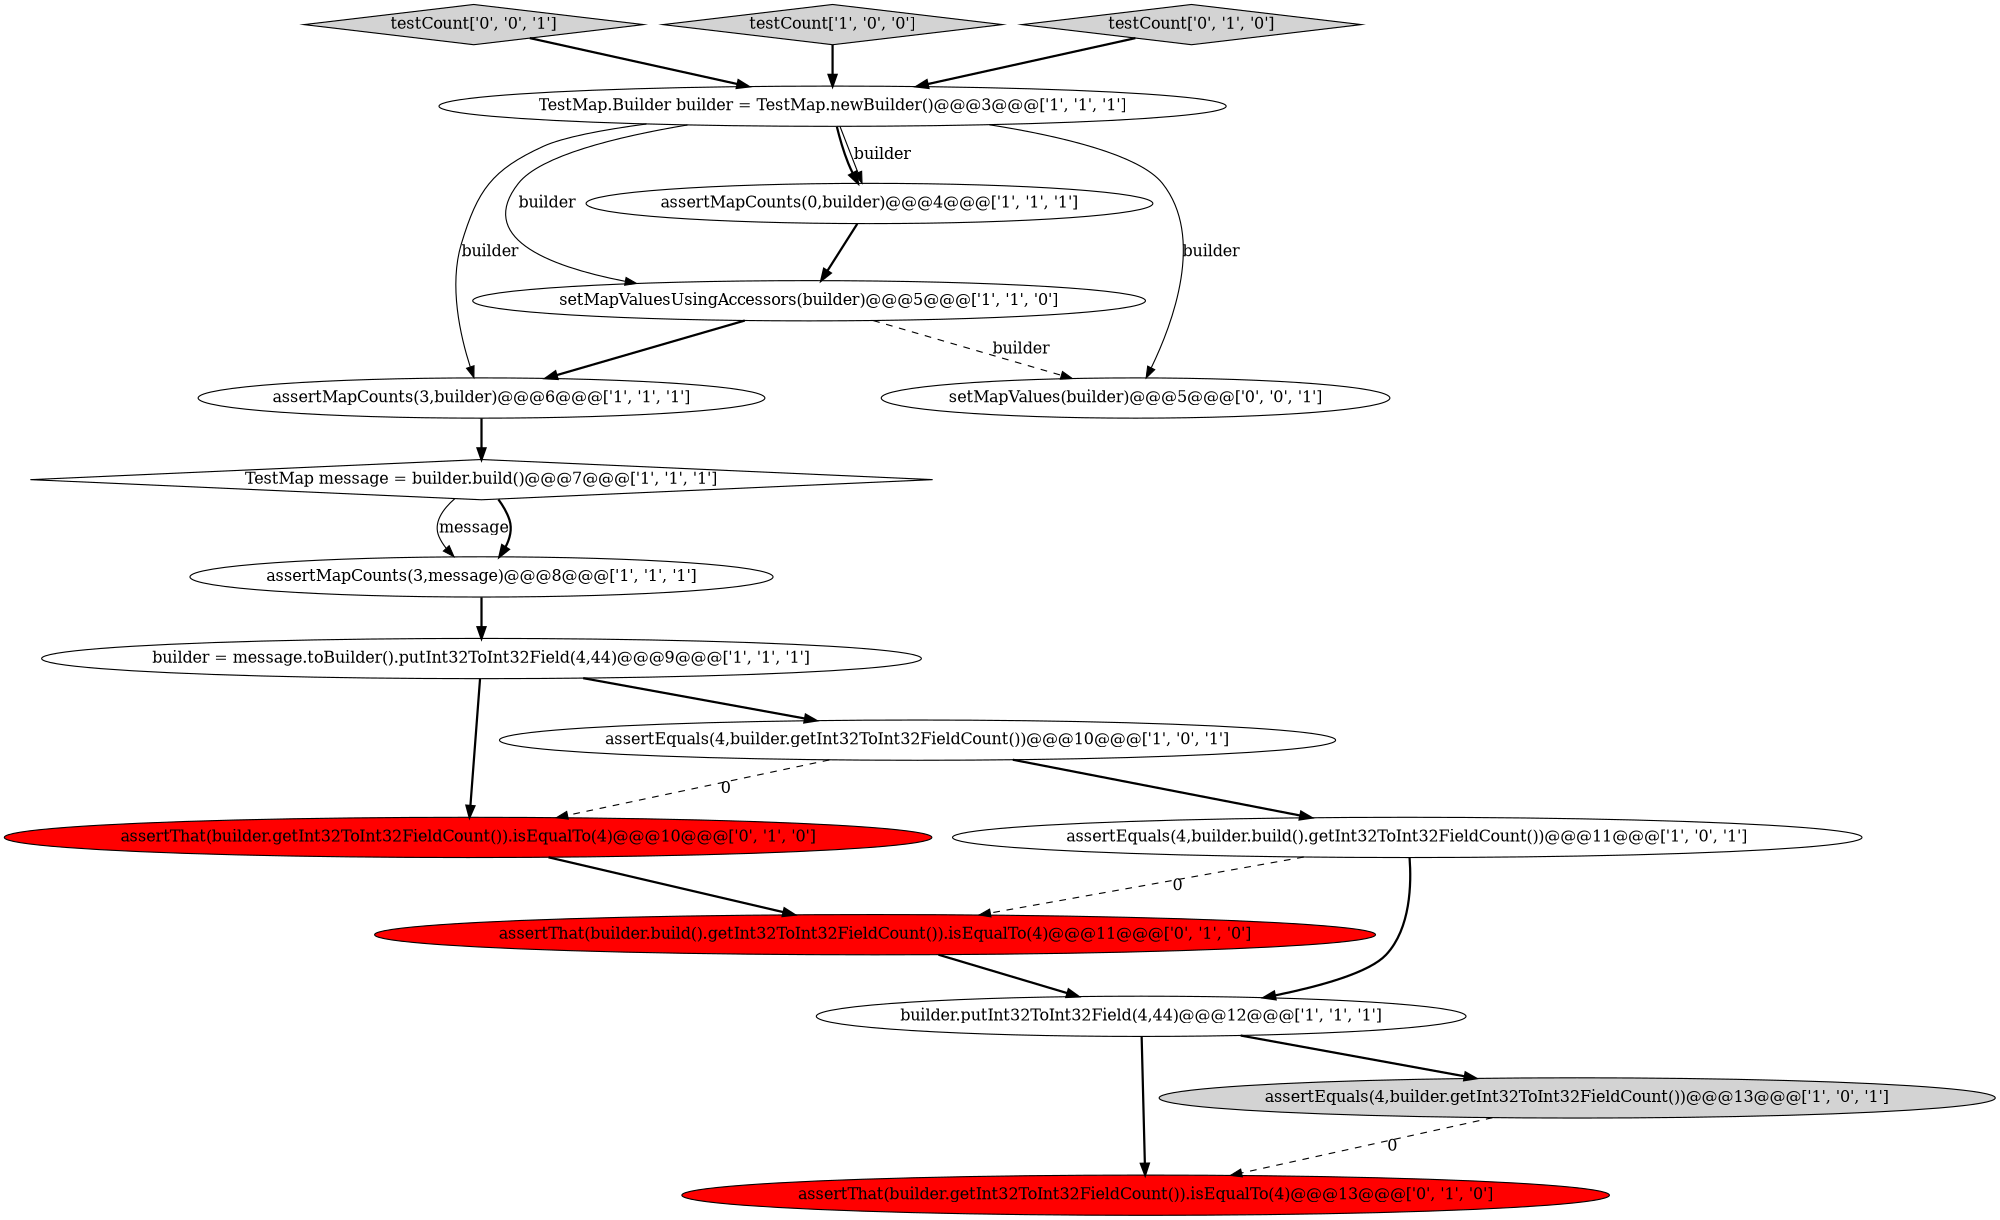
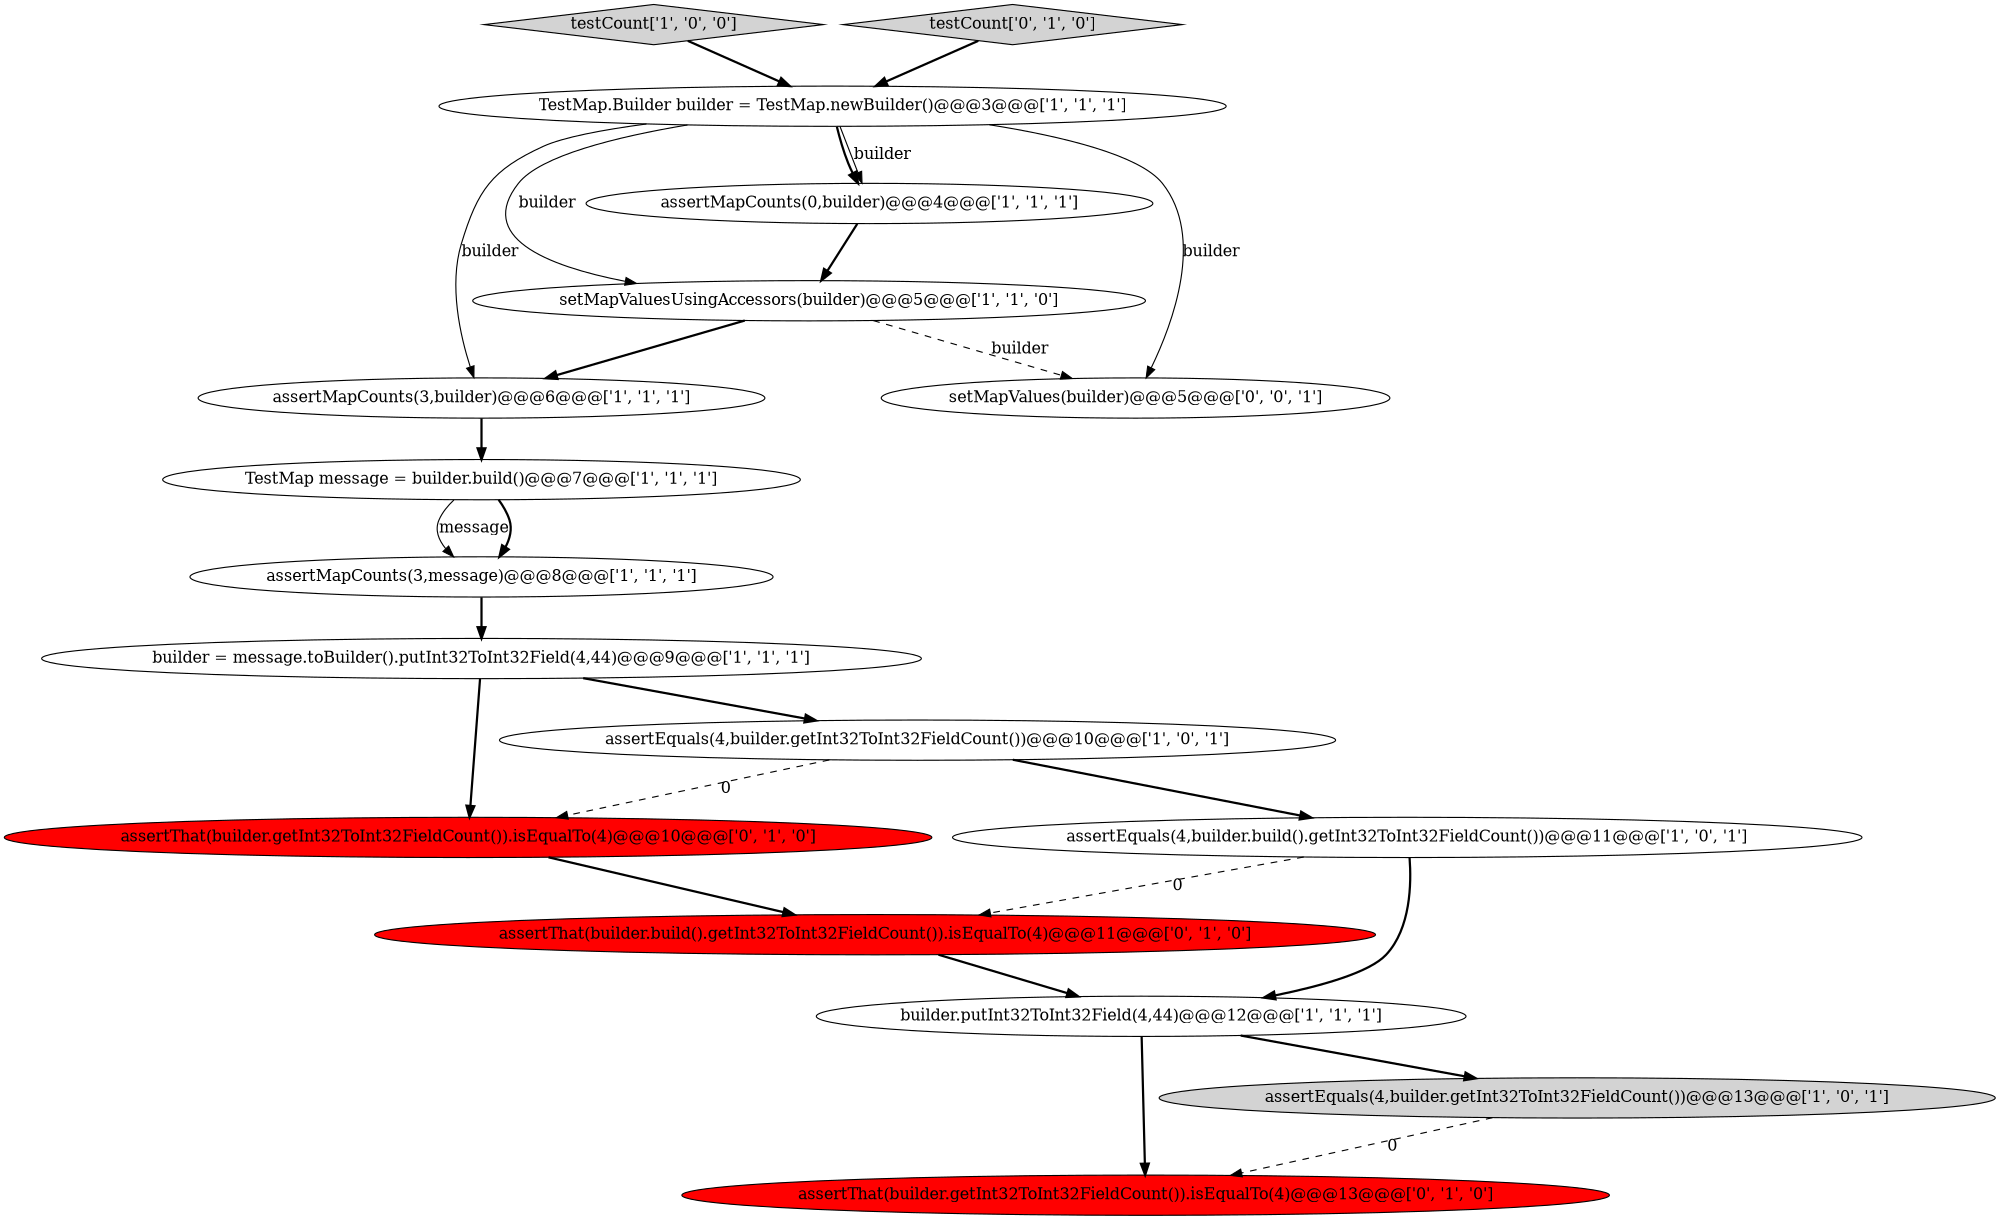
node "testCount['0', '0', '1']": removed
node "TestMap message = builder.build()@@@7@@@['1', '1', '1']": shape diamond -> ellipse
